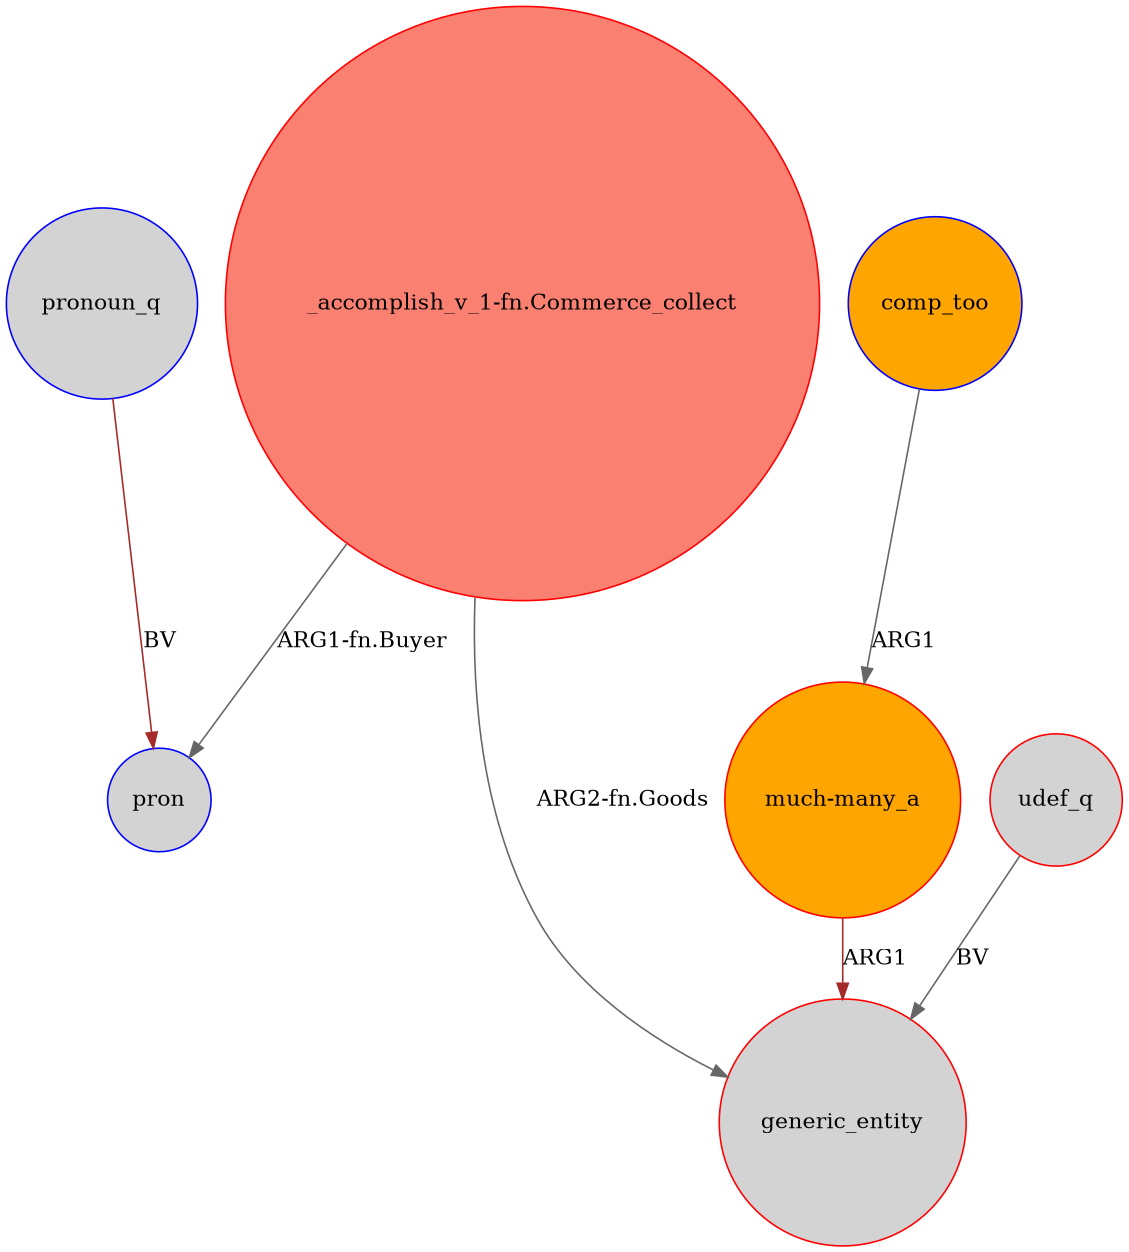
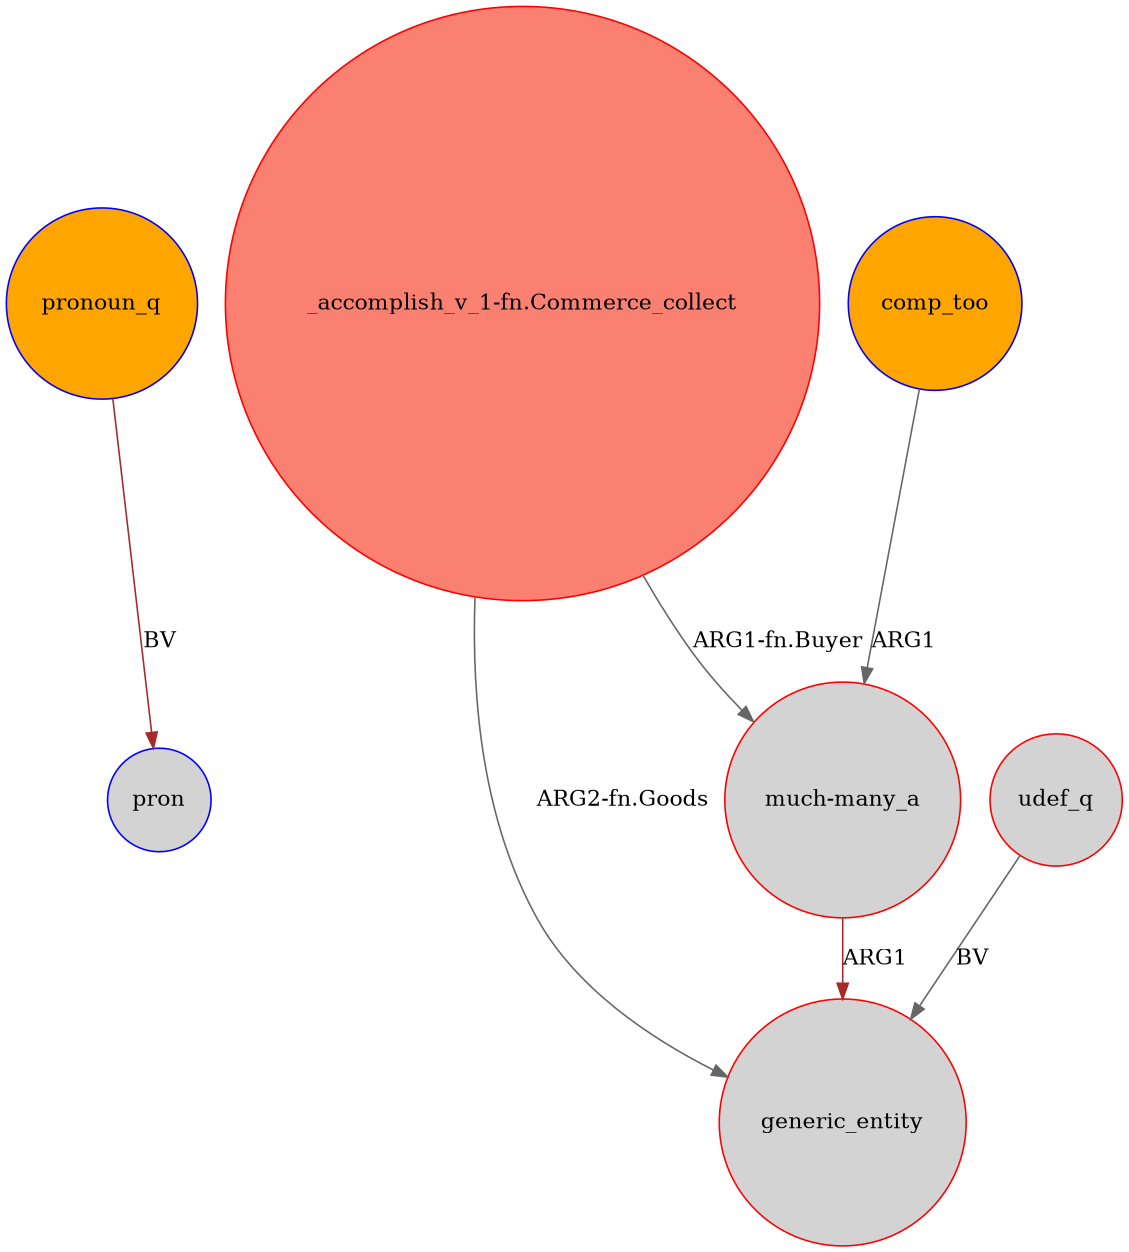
node "pronoun_q": fillcolor lightgrey -> orange
edge "_accomplish_v_1-fn.Commerce_collect" -> "pron": now "_accomplish_v_1-fn.Commerce_collect" -> "much-many_a"
node "much-many_a": fillcolor orange -> lightgrey
